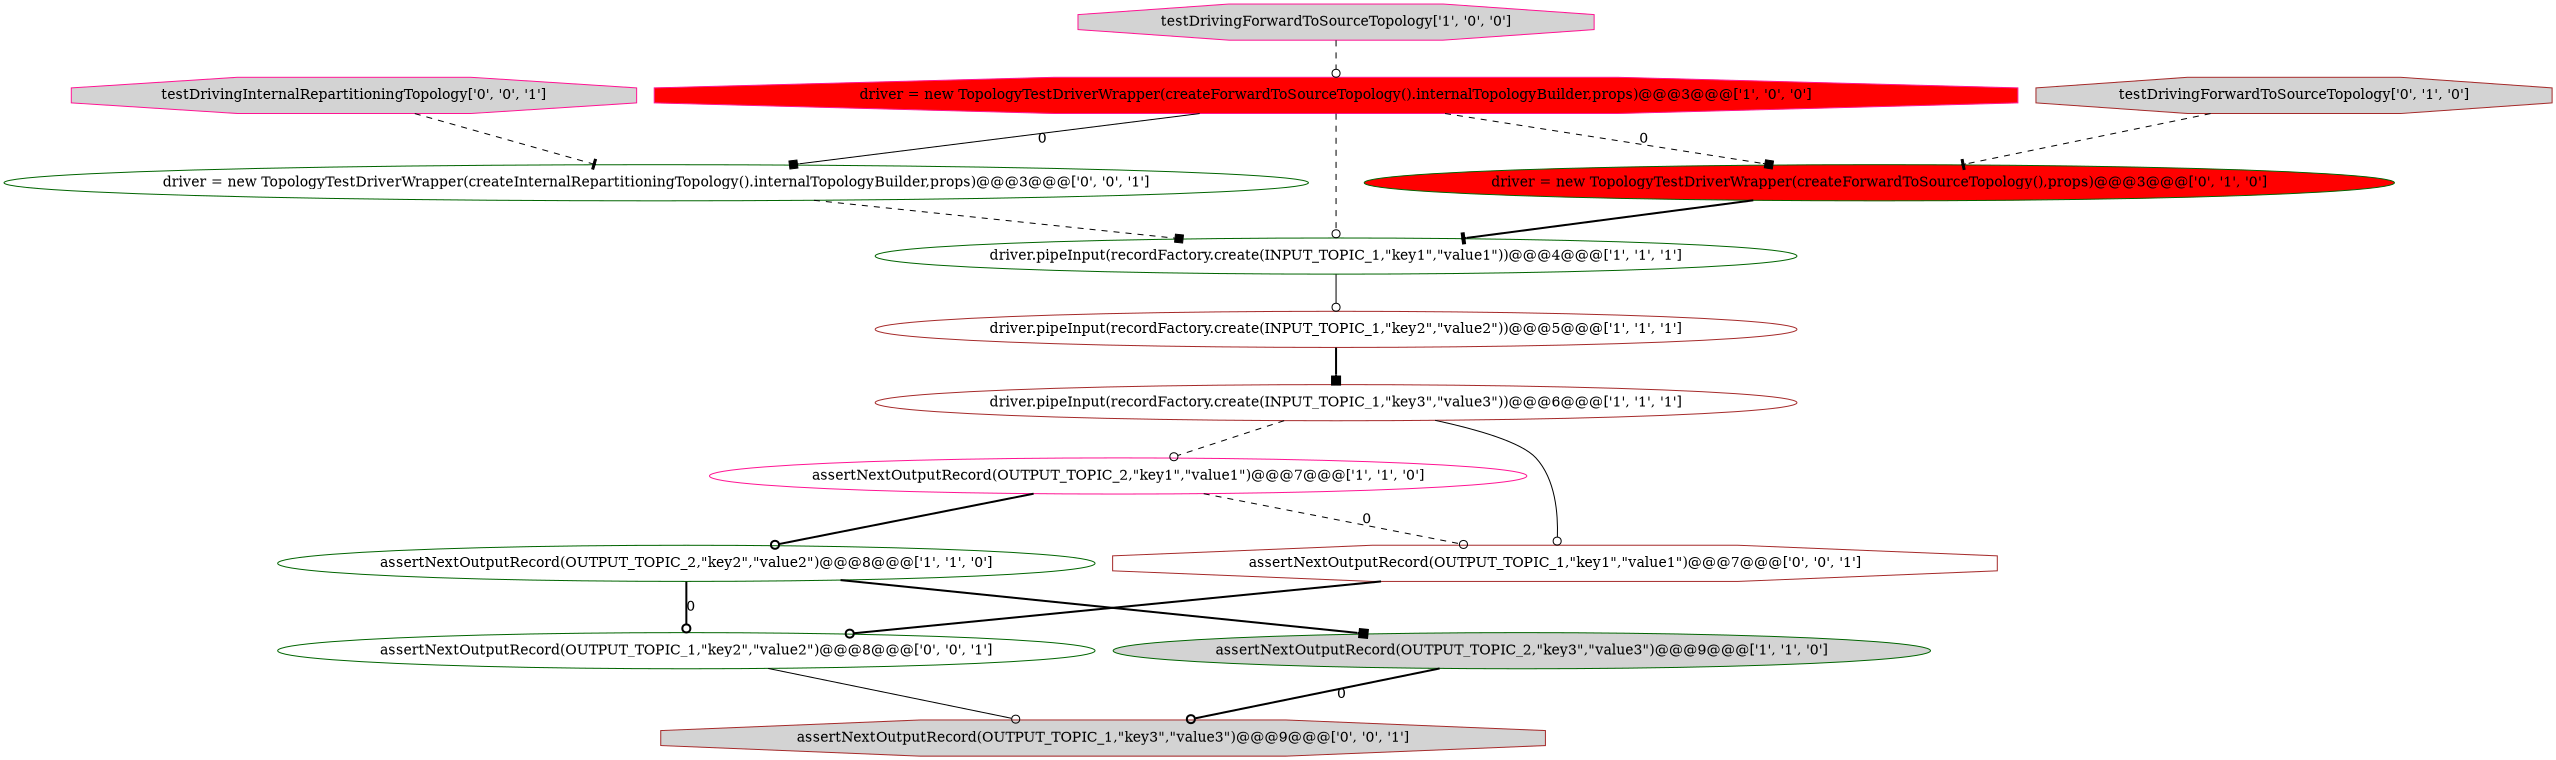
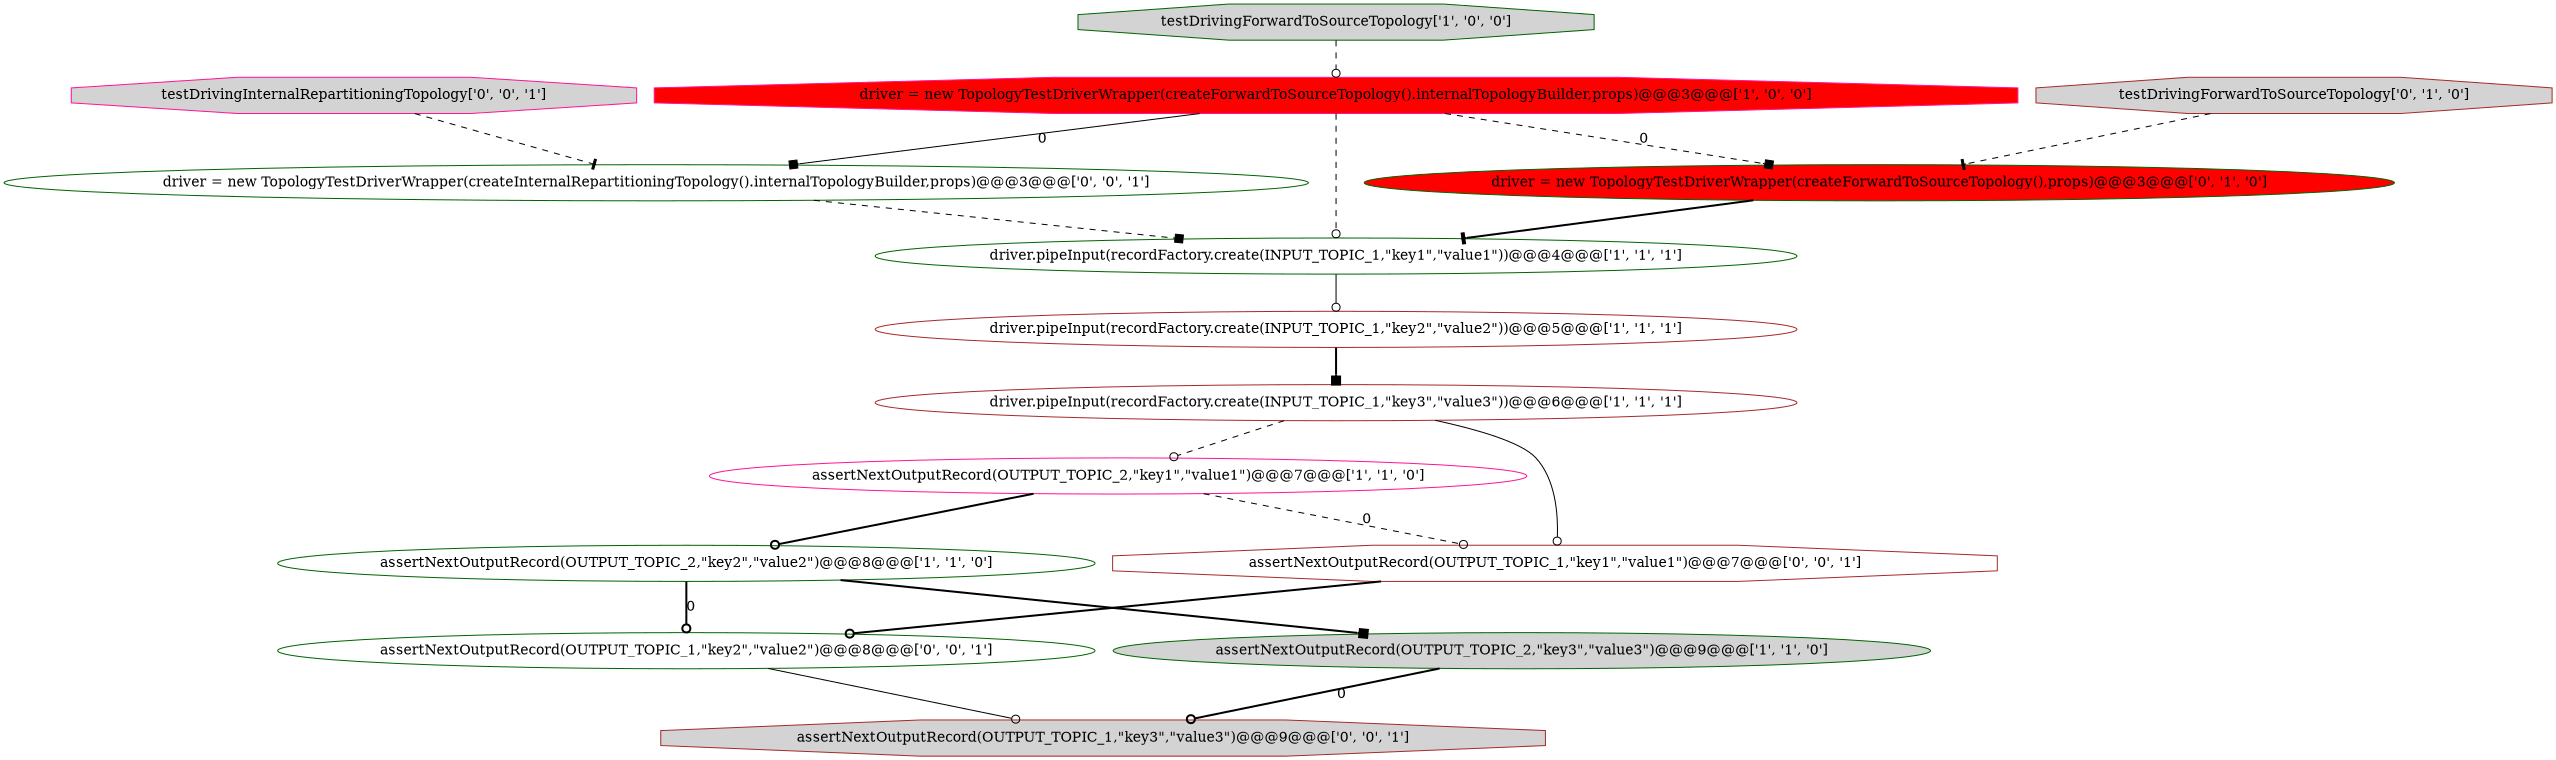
node "testDrivingForwardToSourceTopology['1', '0', '0']": color deeppink -> darkgreen
